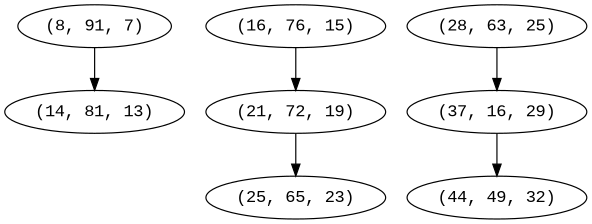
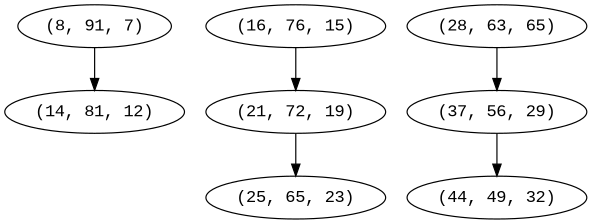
node "(28, 63, 25)": label "(28, 63, 25)" -> "(28, 63, 65)"
node "(14, 81, 13)": label "(14, 81, 13)" -> "(14, 81, 12)"
node "(37, 16, 29)": label "(37, 16, 29)" -> "(37, 56, 29)"
